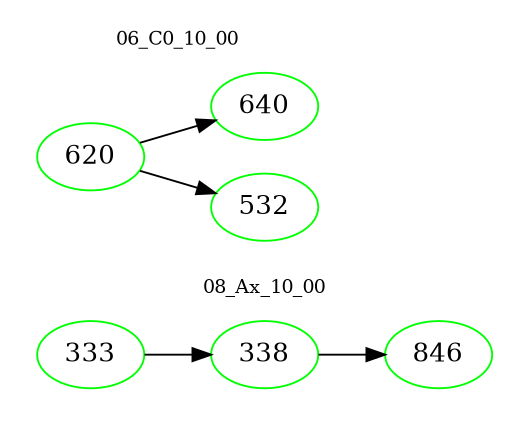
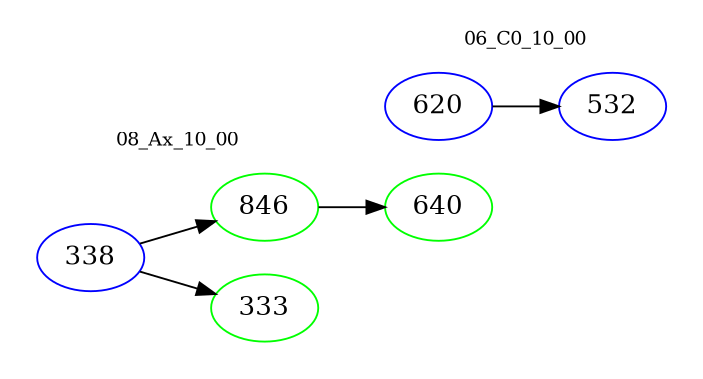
edge "620" -> "640": now "846" -> "640"
node "620": color green -> blue
node "532": color green -> blue
edge "333" -> "338": reversed
node "338": color green -> blue
